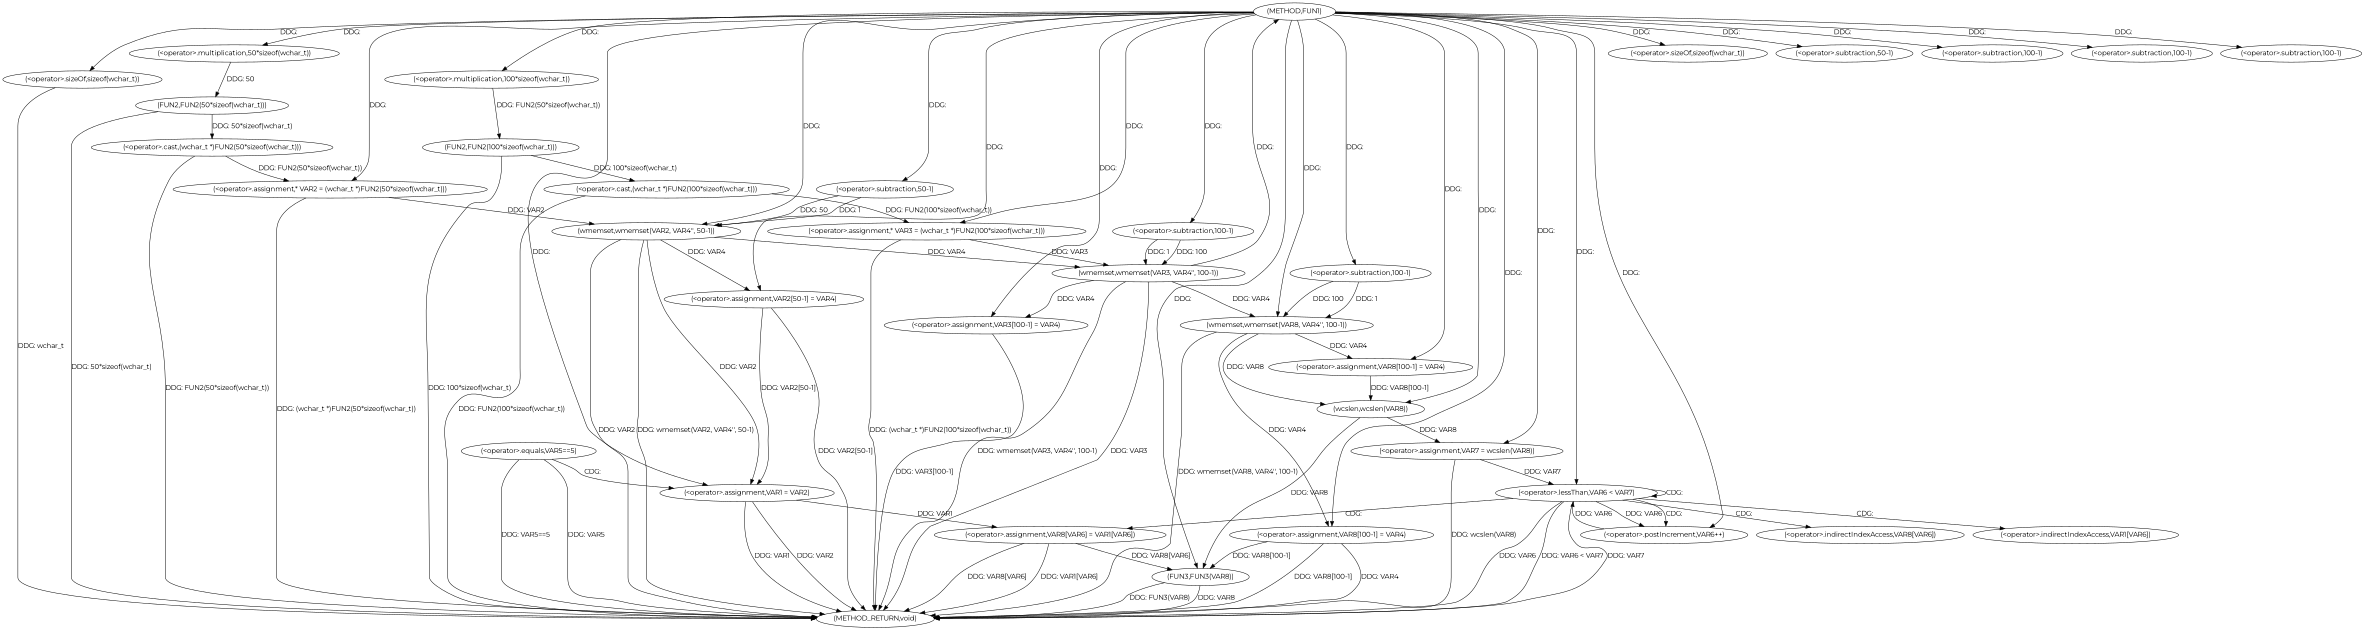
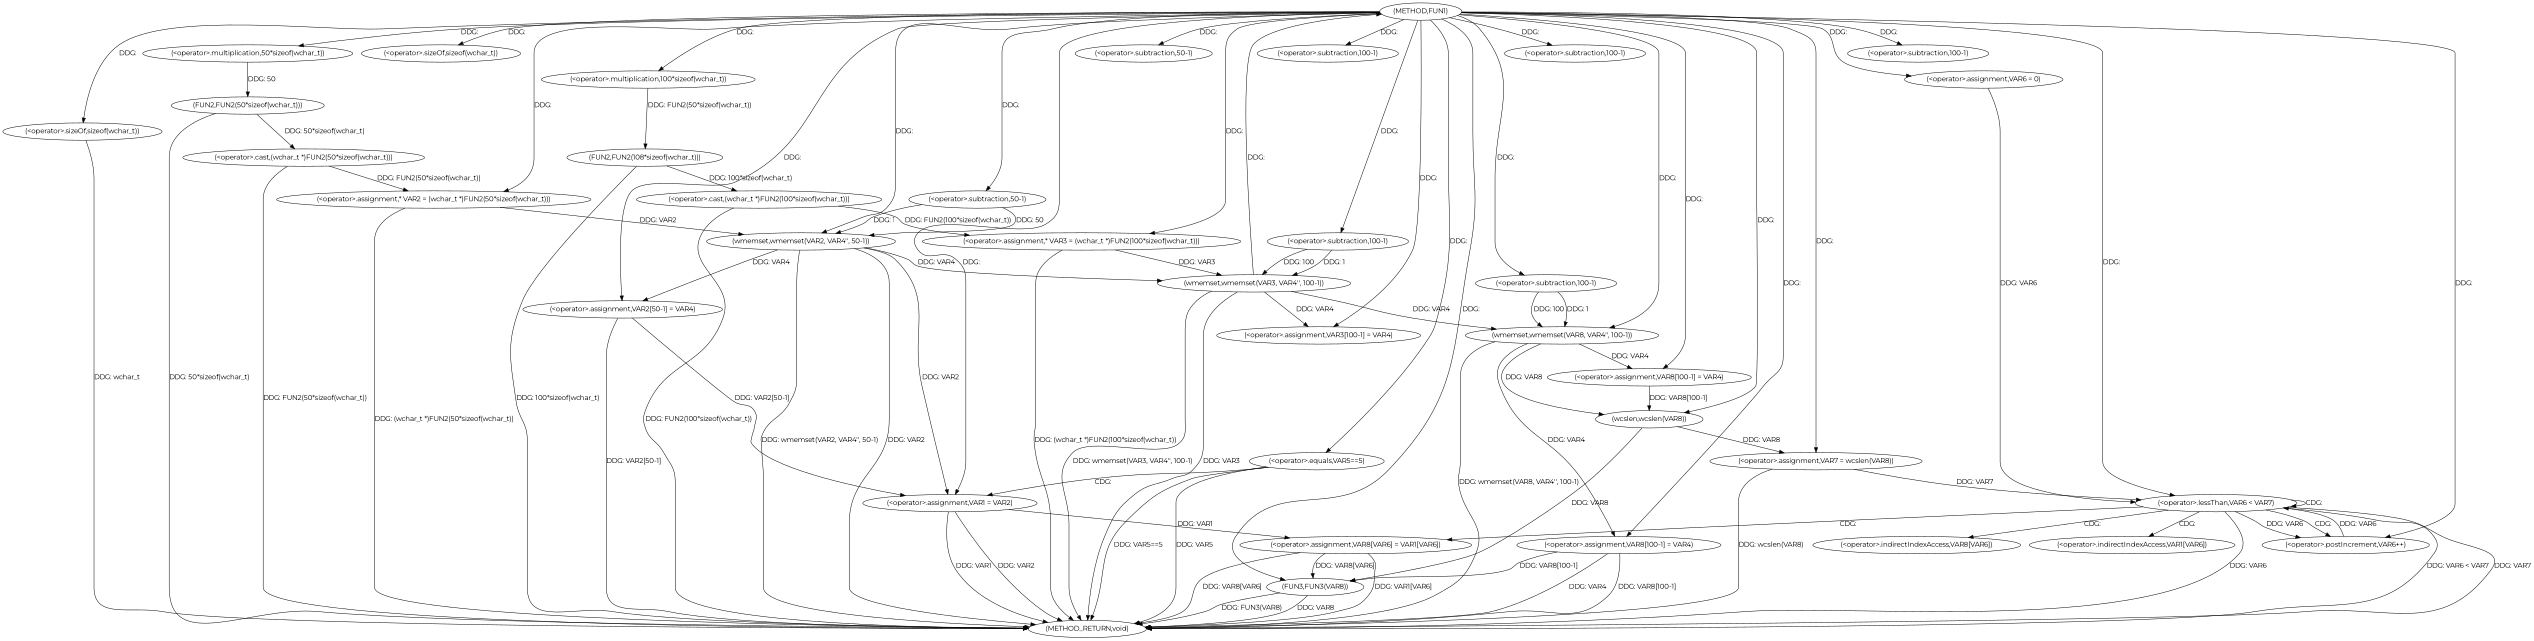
node "(<operator>.assignment,VAR6 = 0)": added
node "(FUN2,FUN2(100*sizeof(wchar_t)))": label "(FUN2,FUN2(100*sizeof(wchar_t)))" -> "(FUN2,FUN2(108*sizeof(wchar_t)))"
edge "(METHOD,FUN1)" -> "(<operator>.equals,VAR5==5)": added, label "DDG:"
edge "(<operator>.assignment,VAR3[100-1] = VAR4)" -> "(METHOD_RETURN,void)": removed, label "DDG: VAR3[100-1]"
